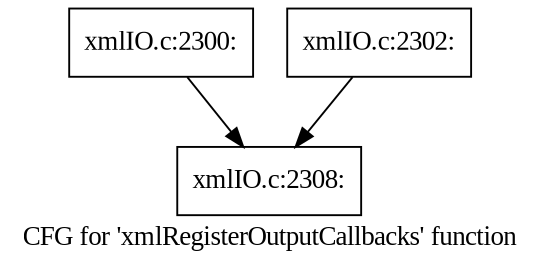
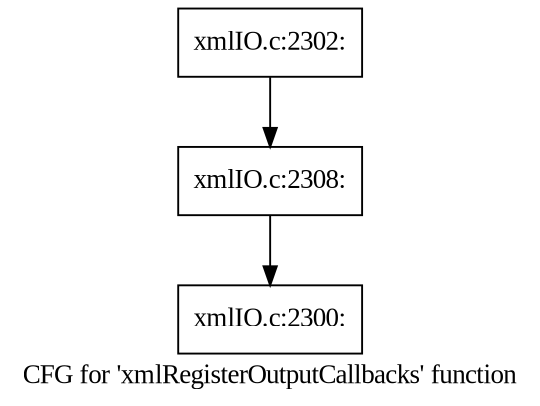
edge "xmlIO.c:2300:" -> "xmlIO.c:2308:": reversed
